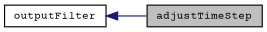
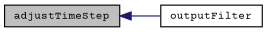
edge "adjustTimeStep" -> "outputFilter": reversed
